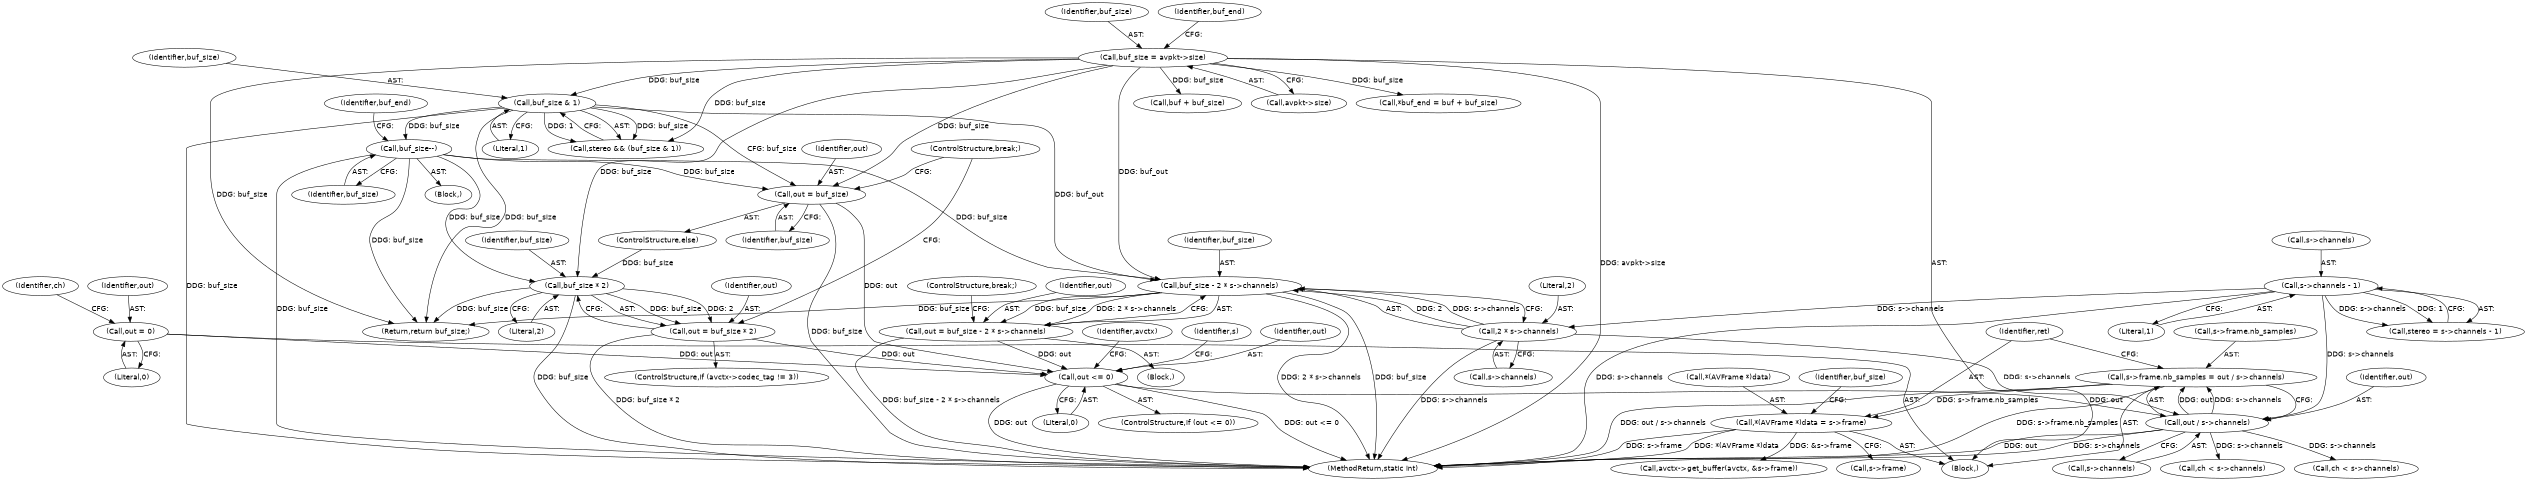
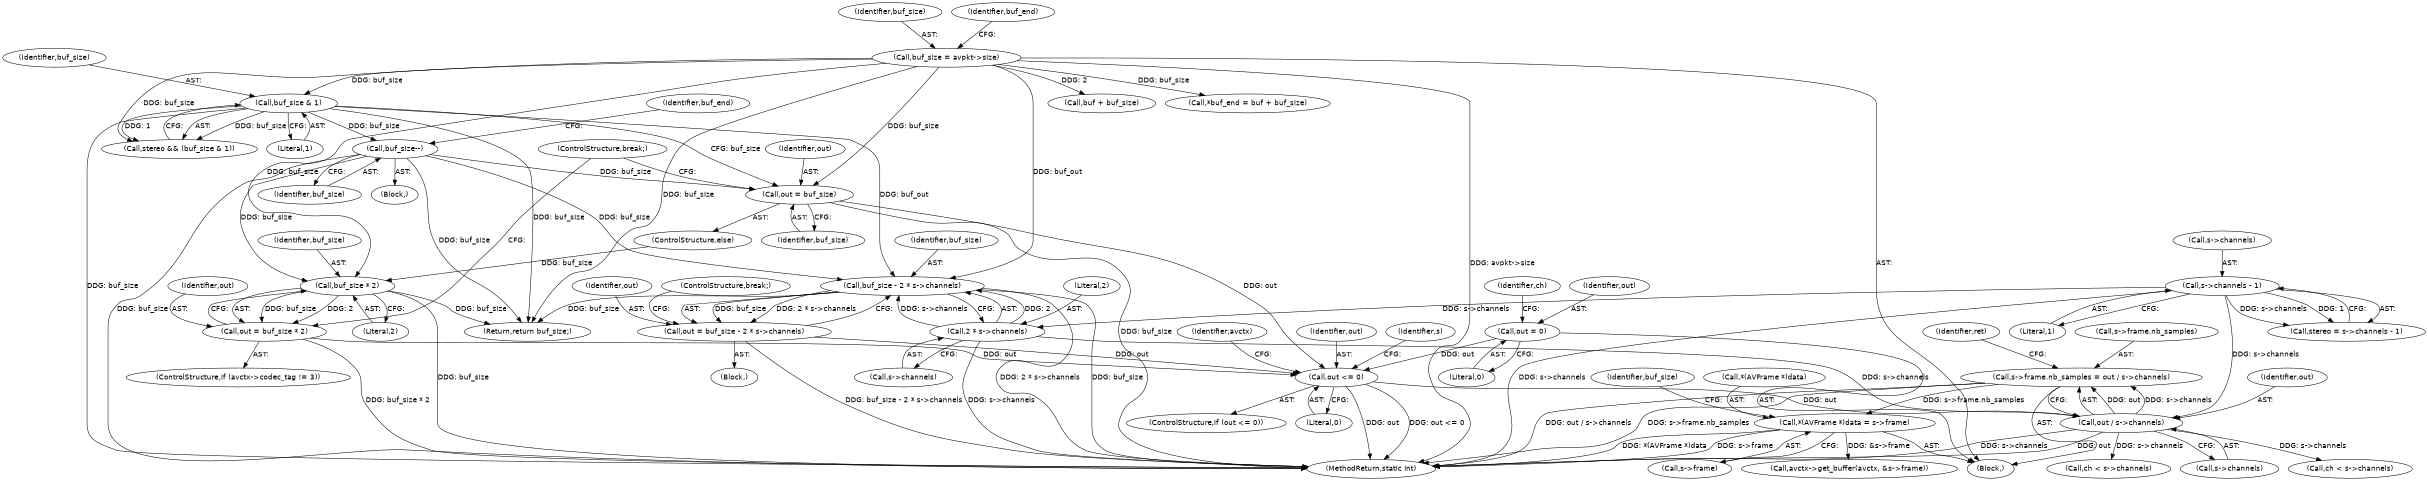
edge "(Call,buf_size = avpkt->size)" -> "(Call,buf + buf_size)": label "DDG: buf_size" -> "DDG: 2"
node "(Call,avpkt->size)": removed
edge "(Identifier,ret)" -> "(Call,*(AVFrame *)data = s->frame)": now "(Call,s->frame)" -> "(Call,*(AVFrame *)data = s->frame)"
